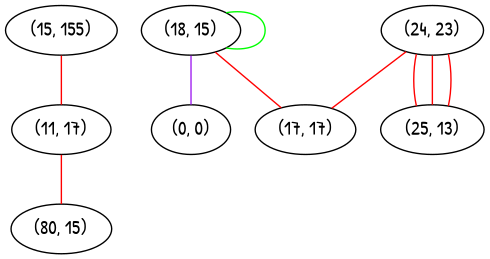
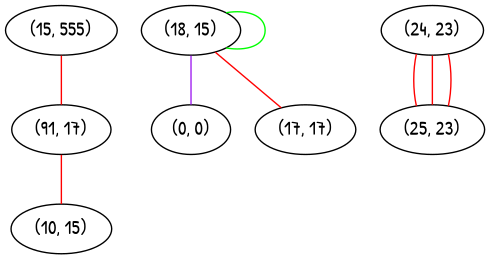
node "(15, 155)": label "(15, 155)" -> "(15, 555)"
edge "(24, 23)" -- "(17, 17)": removed
node "(11, 17)": label "(11, 17)" -> "(91, 17)"
node "(25, 13)": label "(25, 13)" -> "(25, 23)"
node "(80, 15)": label "(80, 15)" -> "(10, 15)"
